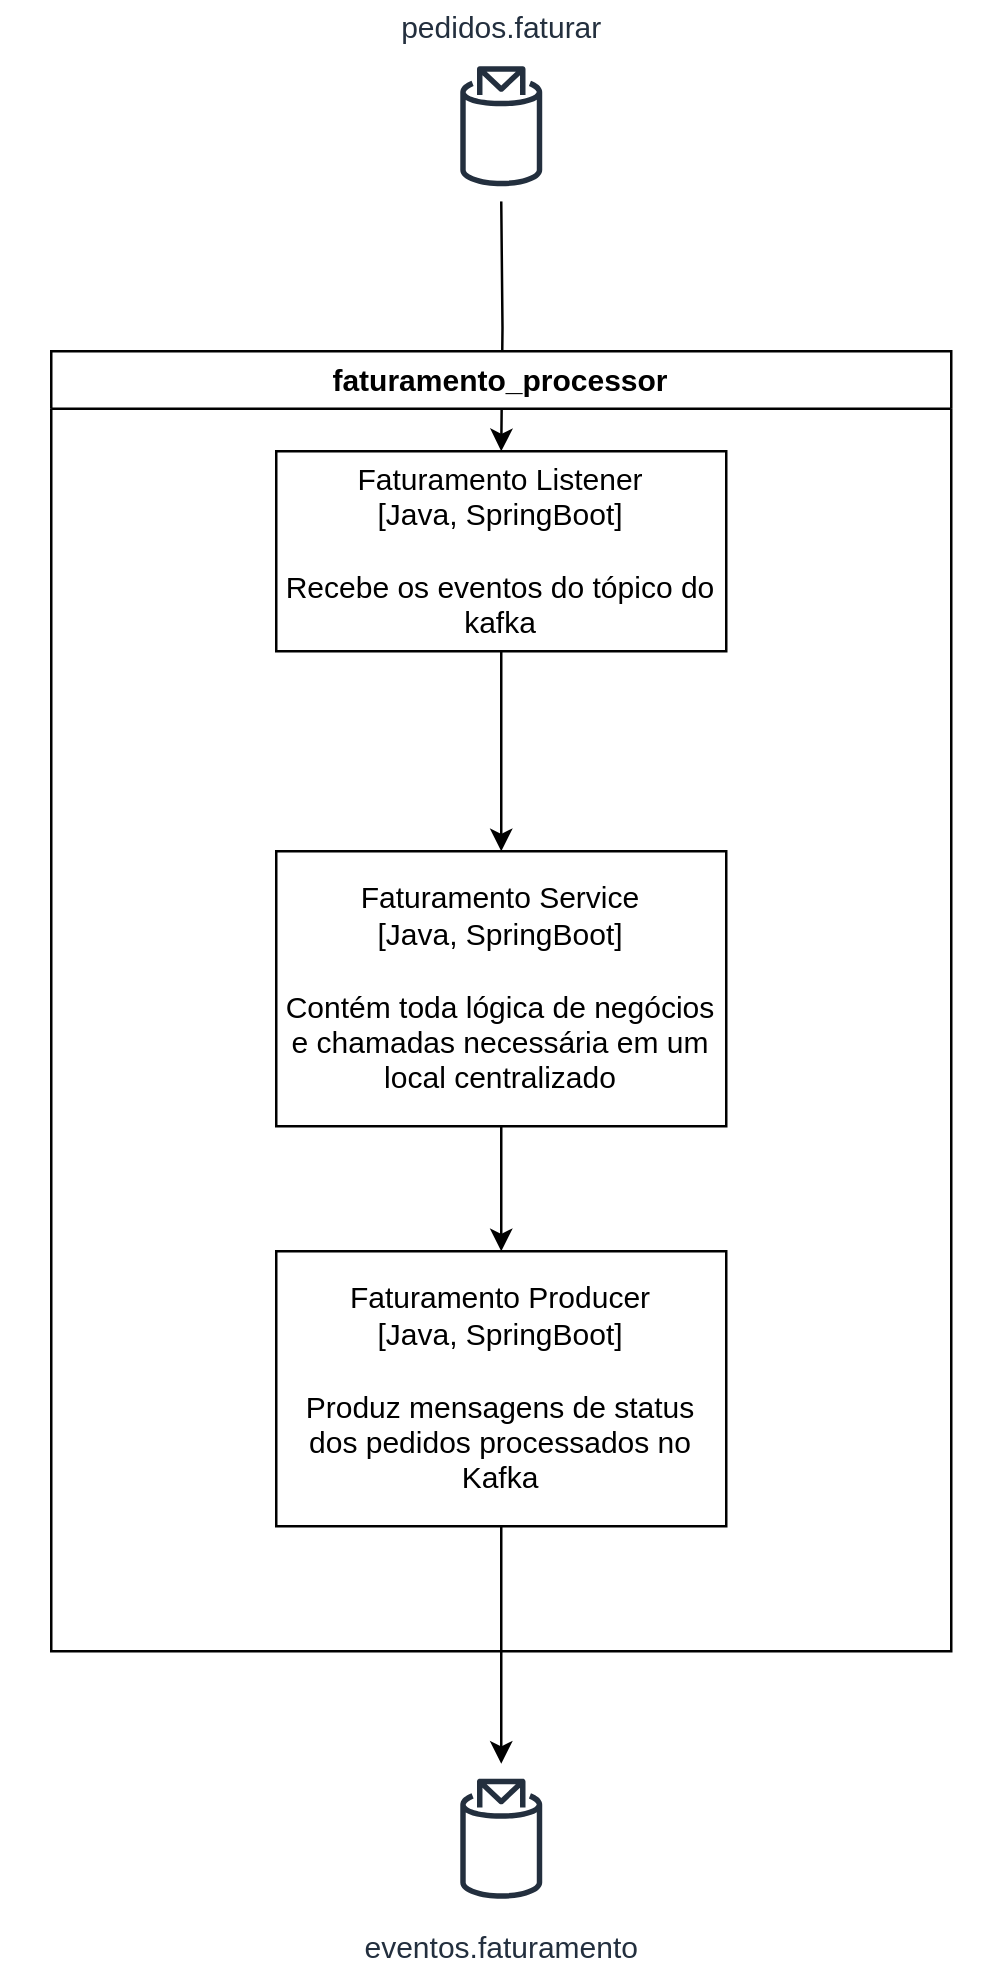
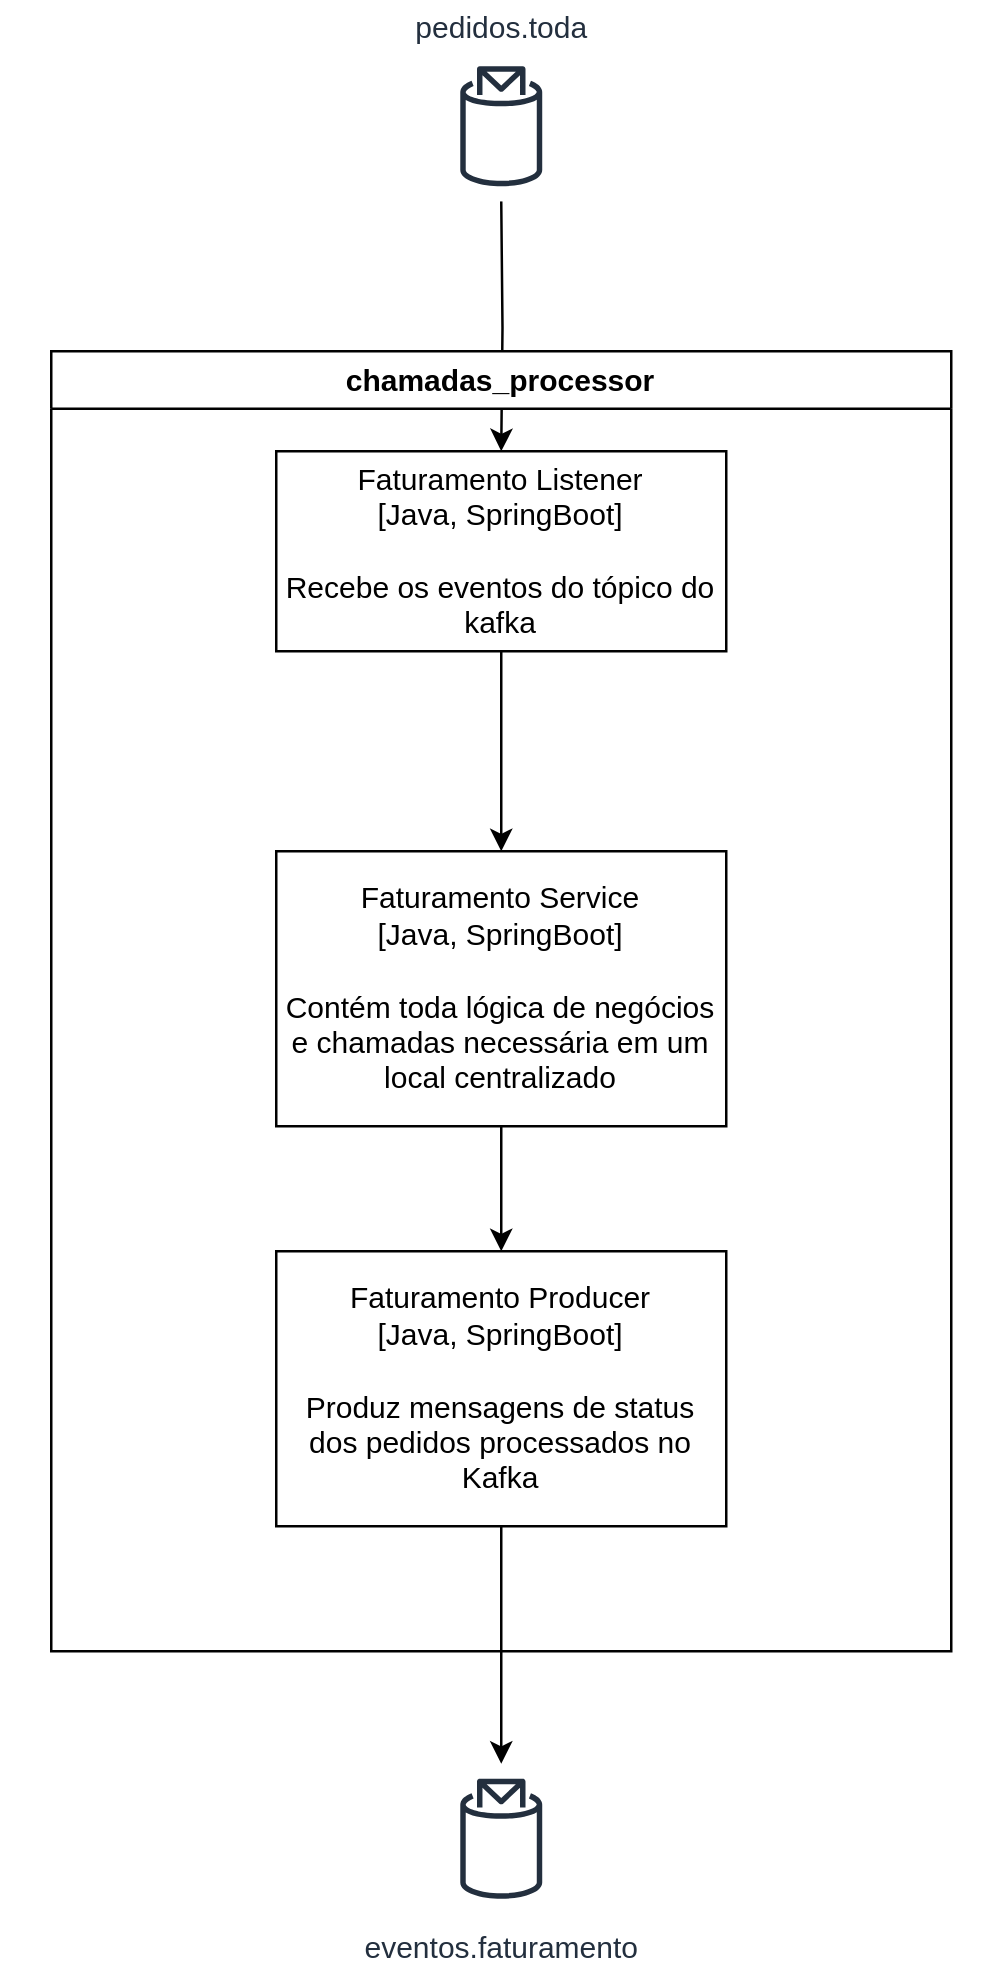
node "pedidos.faturar": label "pedidos.faturar" -> "pedidos.toda"
node "faturamento_processor": label "faturamento_processor" -> "chamadas_processor"
